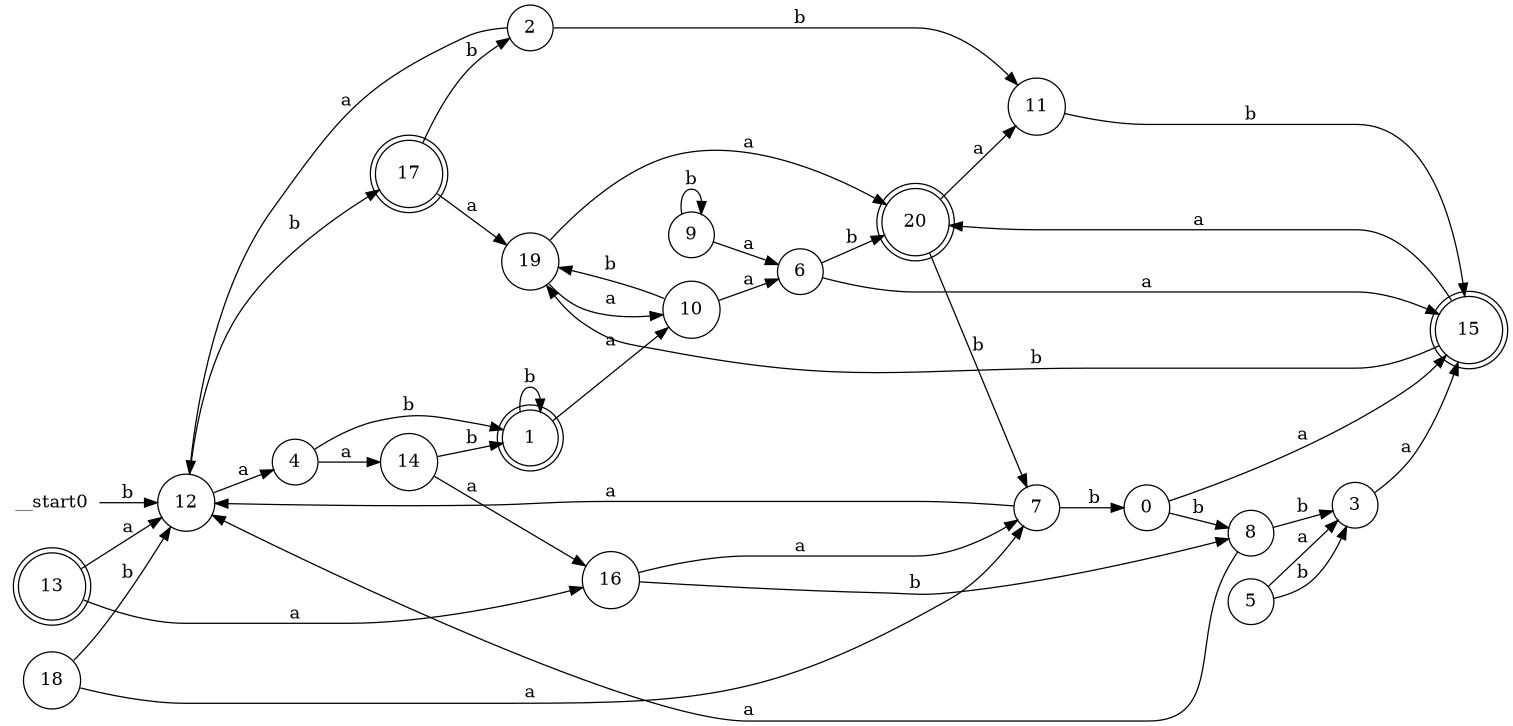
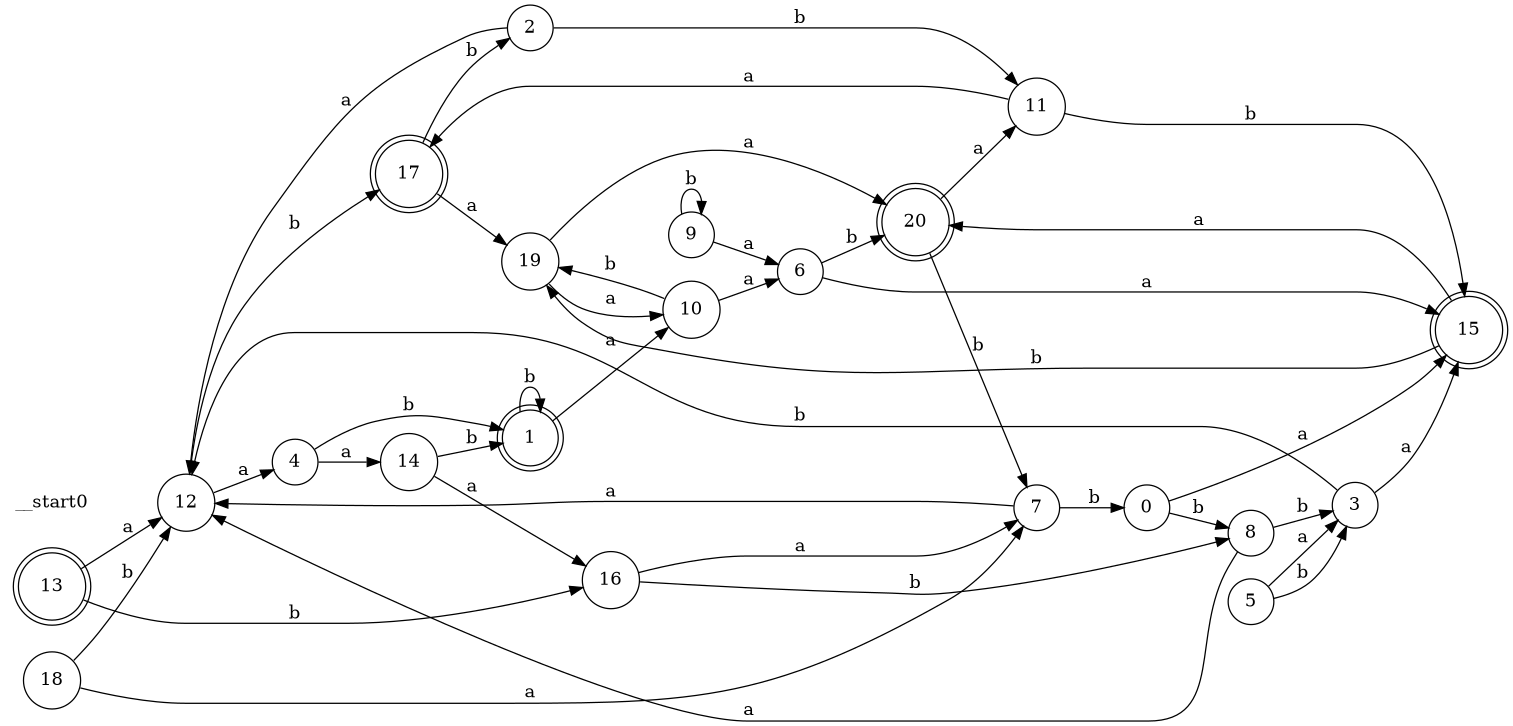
edge "11" -> "17": added, label "a"
edge "__start0" -> "12": now "3" -> "12"
edge "13" -> "16": label "a" -> "b"
